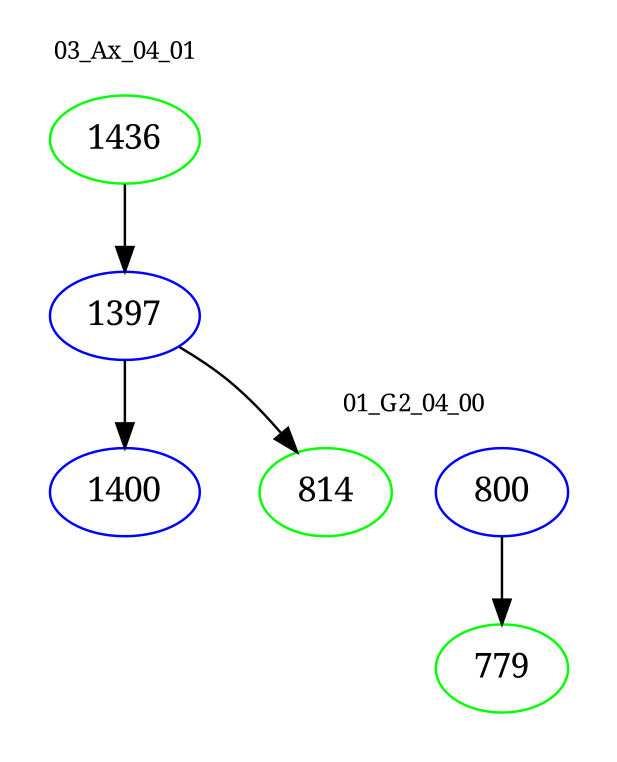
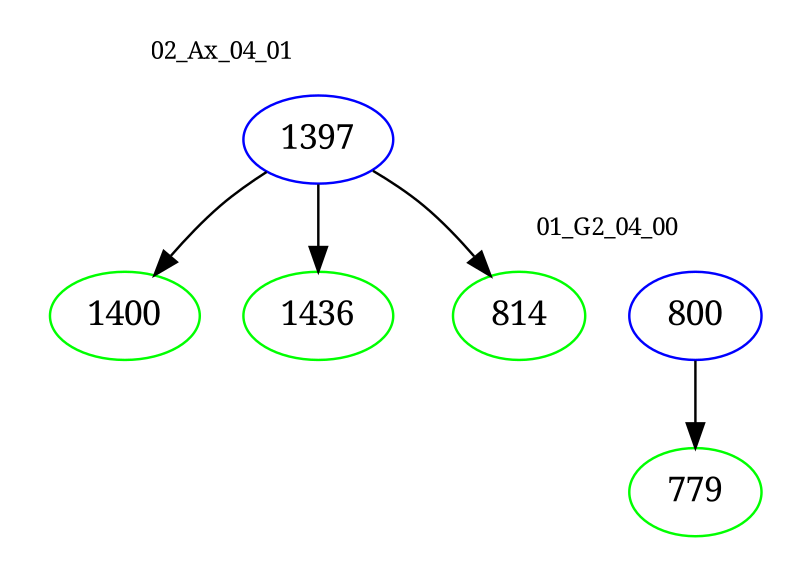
cluster "03_Ax_04_01": label "03_Ax_04_01" -> "02_Ax_04_01"
edge "1436" -> "1397": reversed
node "1400": color blue -> green
